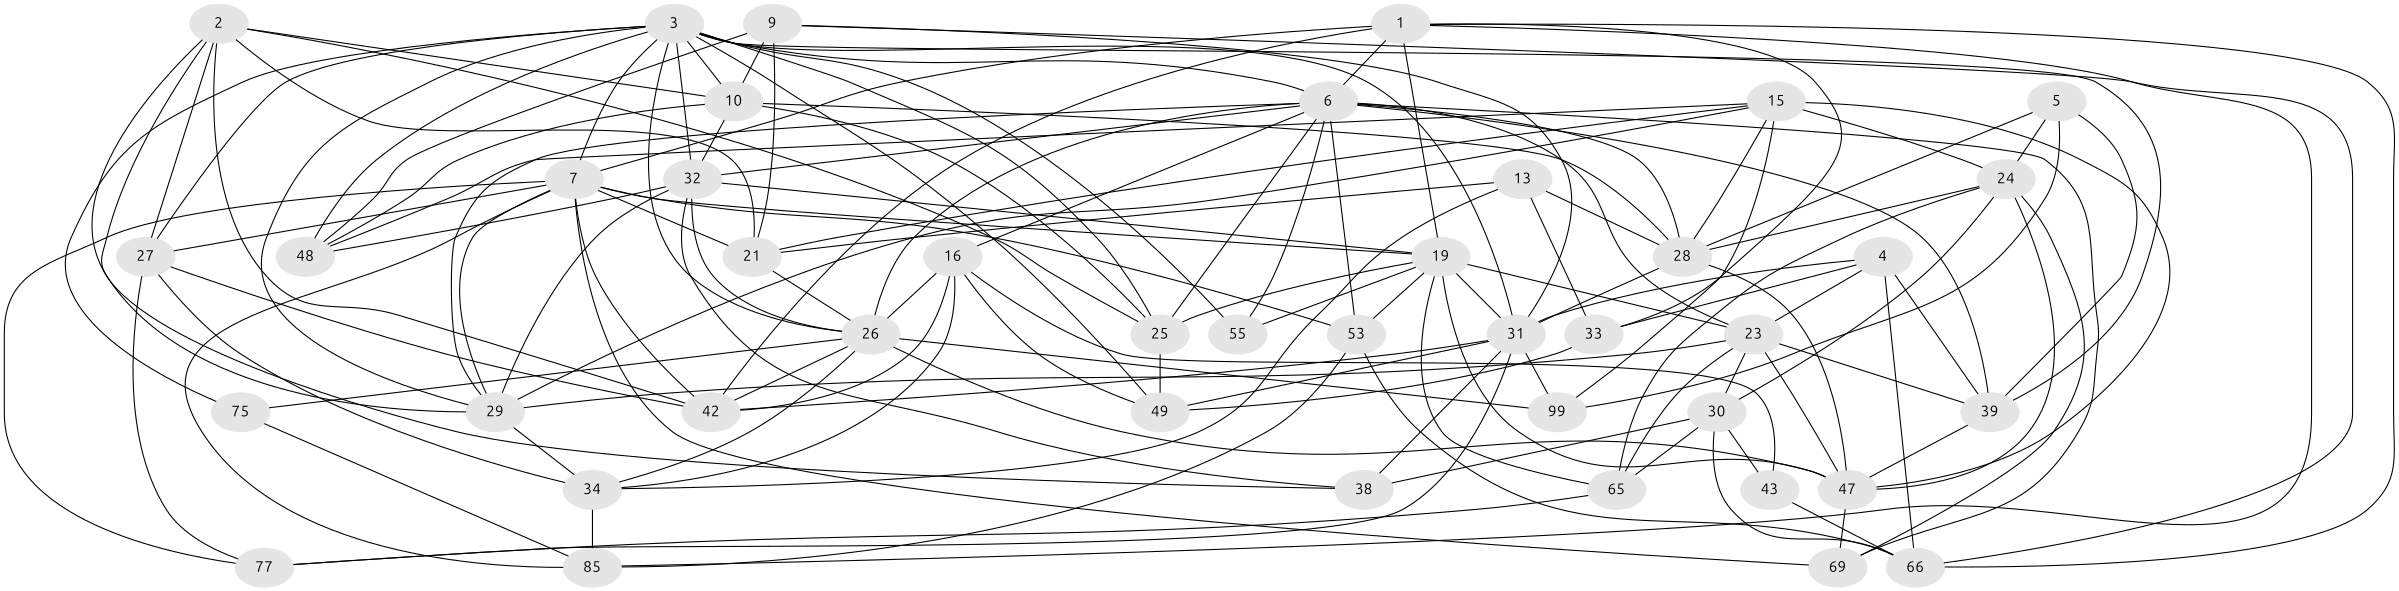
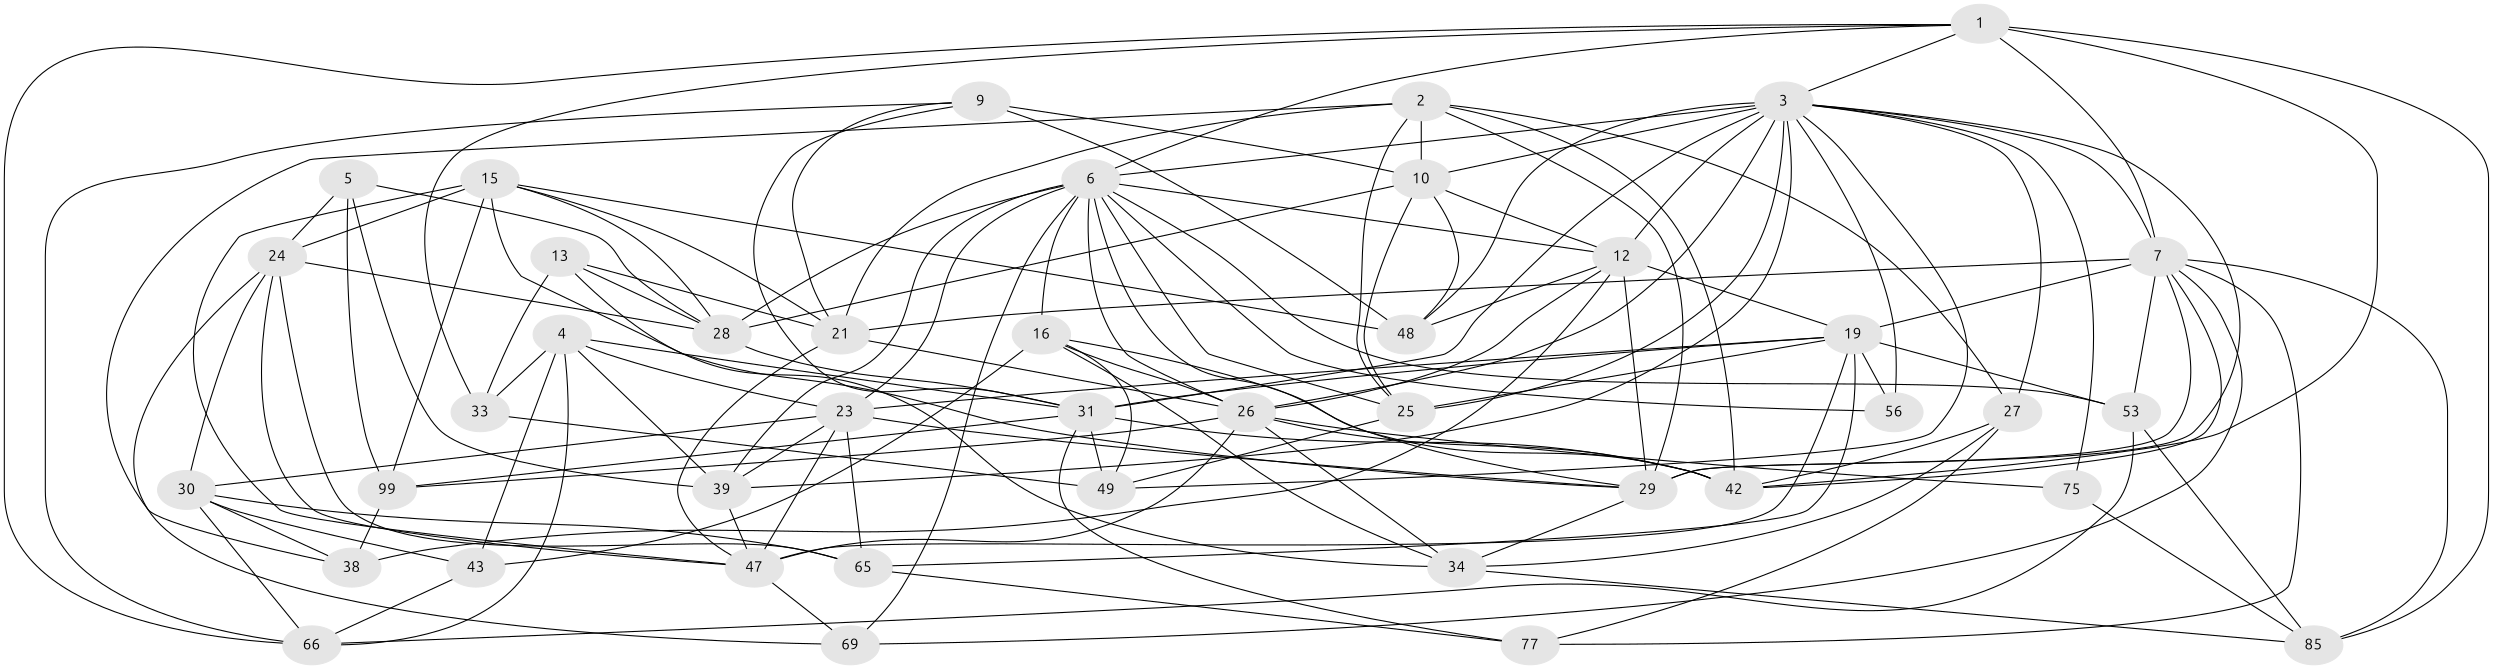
edge "1" -- "19": now "1" -- "3"
node "32": label "32" -> "12"
edge "7" -- "27": removed
node "55": label "55" -> "56"
edge "28" -- "47": now "21" -- "47"
edge "31" -- "38": now "99" -- "38"
edge "4" -- "43": added
